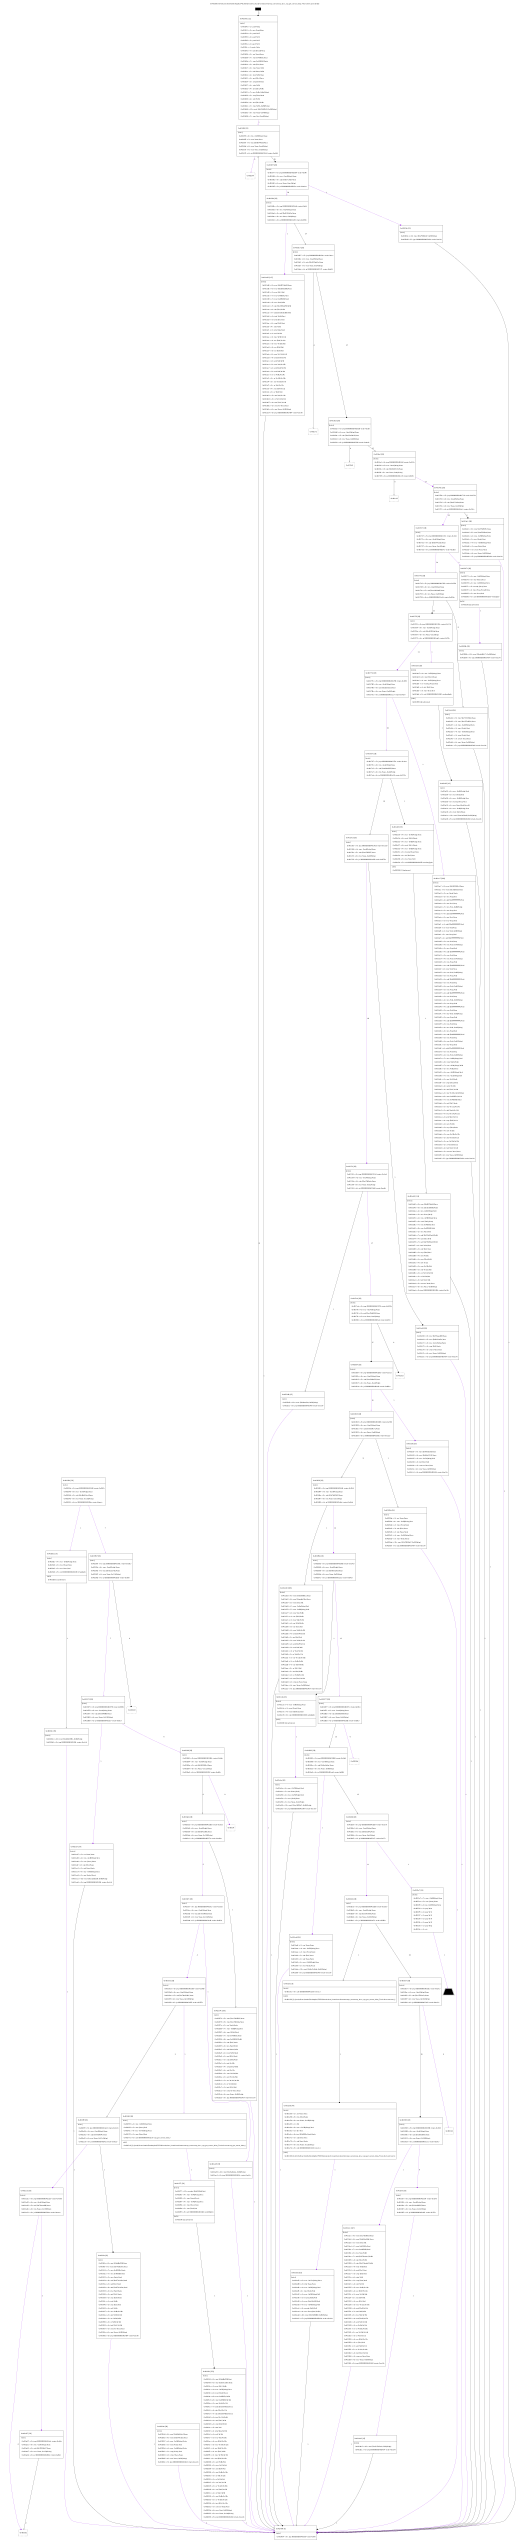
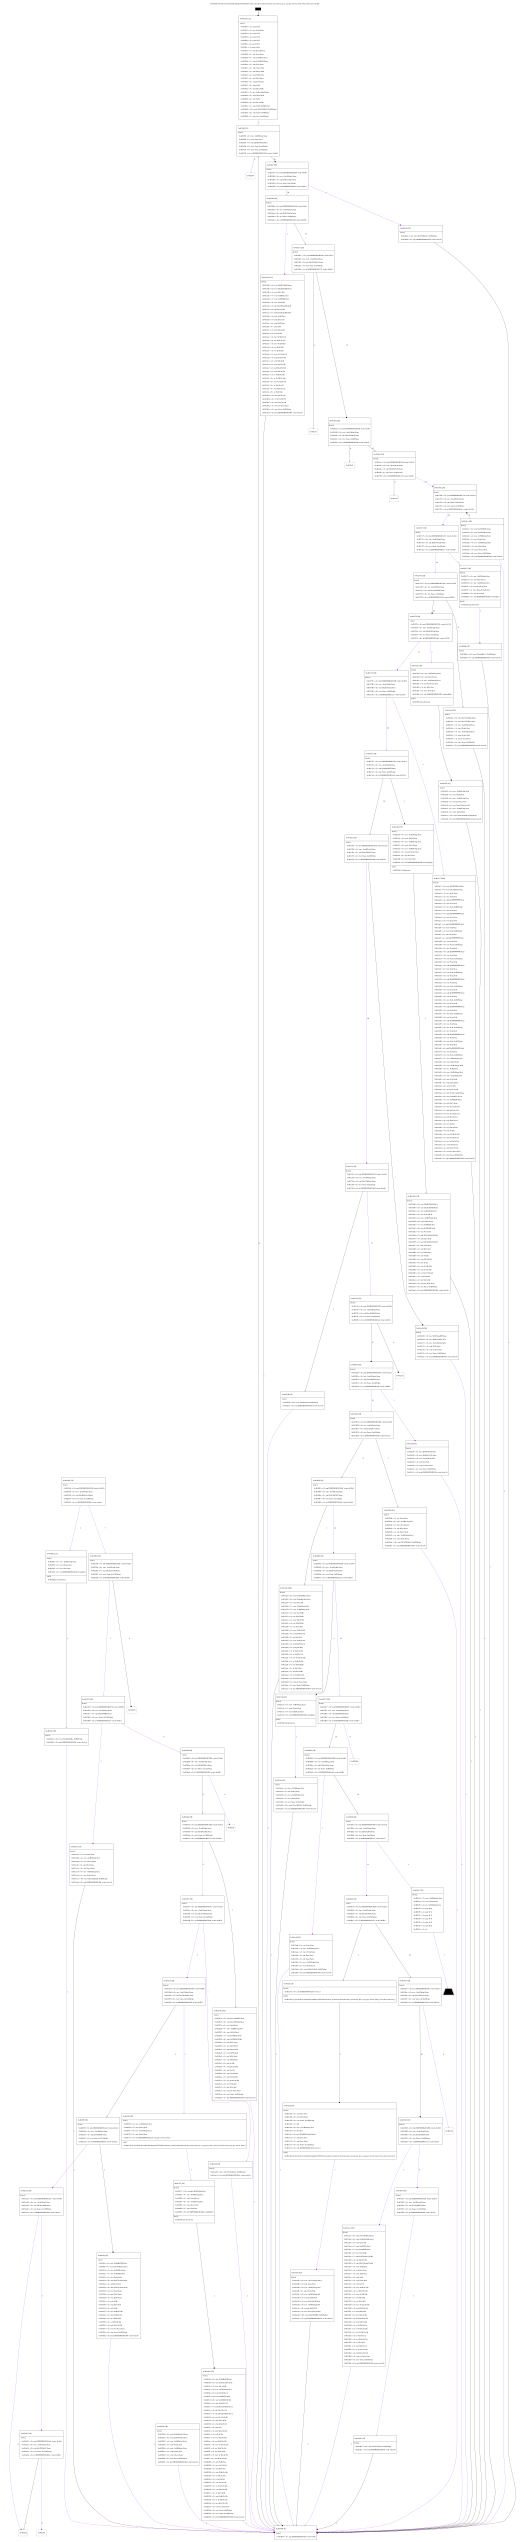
edge "0x40170b [28]" -> "0x401dc1 [36]": reversed
node "0x401a53": added
